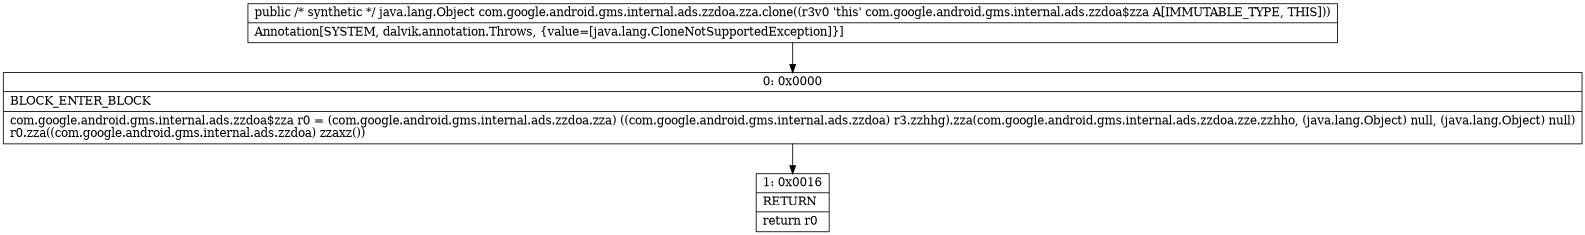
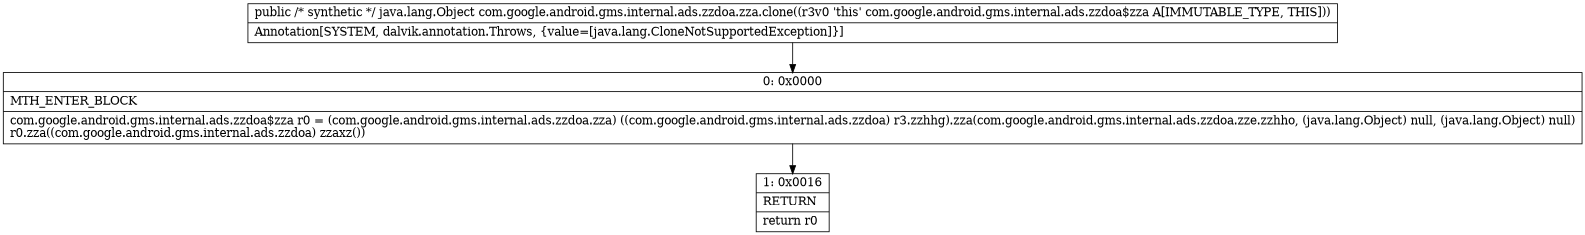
node "0: 0x0000": text "BLOCK_ENTER_BLOCK" -> "MTH_ENTER_BLOCK"
